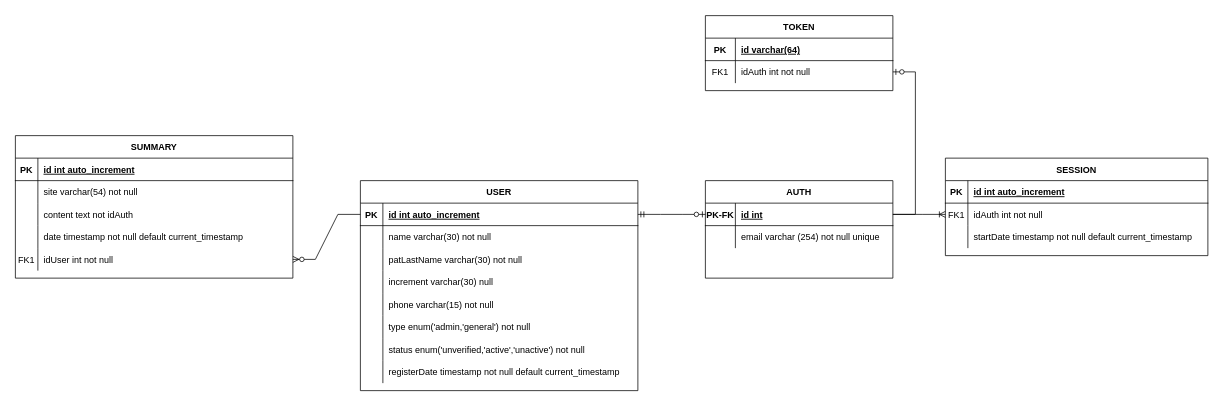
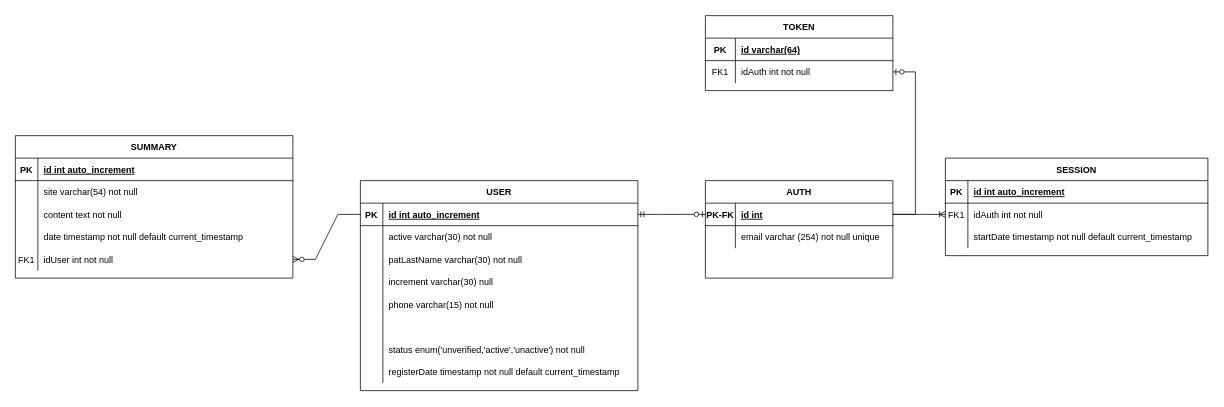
node "content text not idAuth": label "content text not idAuth" -> "content text not null"
node "name varchar(30) not null": label "name varchar(30) not null" -> "active varchar(30) not null"
node "type enum('admin,'general') not null": removed
